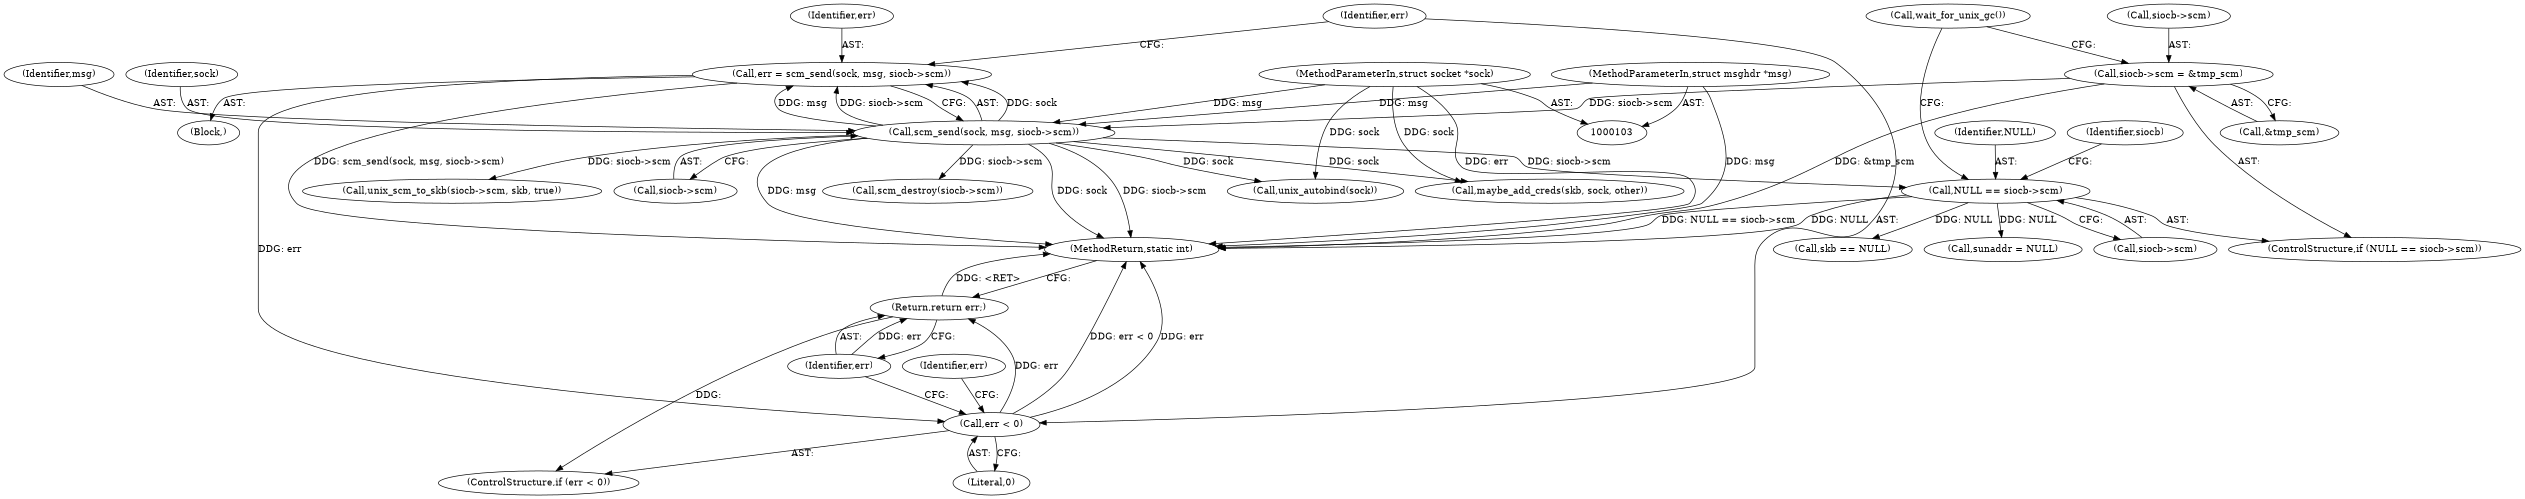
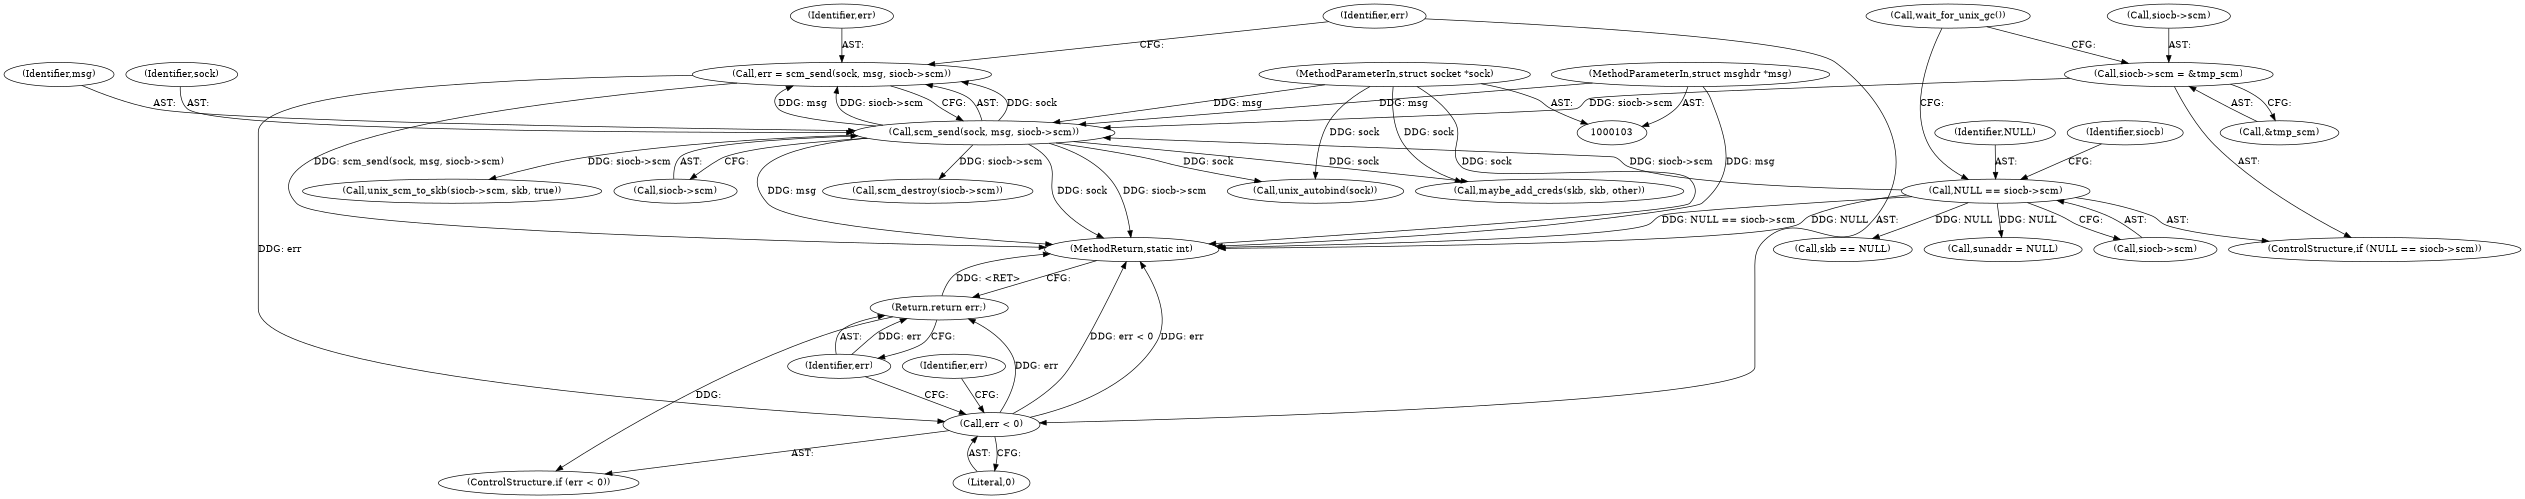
node "(Block,)": removed
edge "(Call,scm_send(sock, msg, siocb->scm))" -> "(Call,NULL == siocb->scm)": reversed
edge "(MethodParameterIn,struct socket *sock)" -> "(MethodReturn,static int)": label "DDG: err" -> "DDG: sock"
node "(Call,maybe_add_creds(skb, sock, other))": label "(Call,maybe_add_creds(skb, sock, other))" -> "(Call,maybe_add_creds(skb, skb, other))"
edge "(Call,siocb->scm = &tmp_scm)" -> "(MethodReturn,static int)": removed, label "DDG: &tmp_scm"
